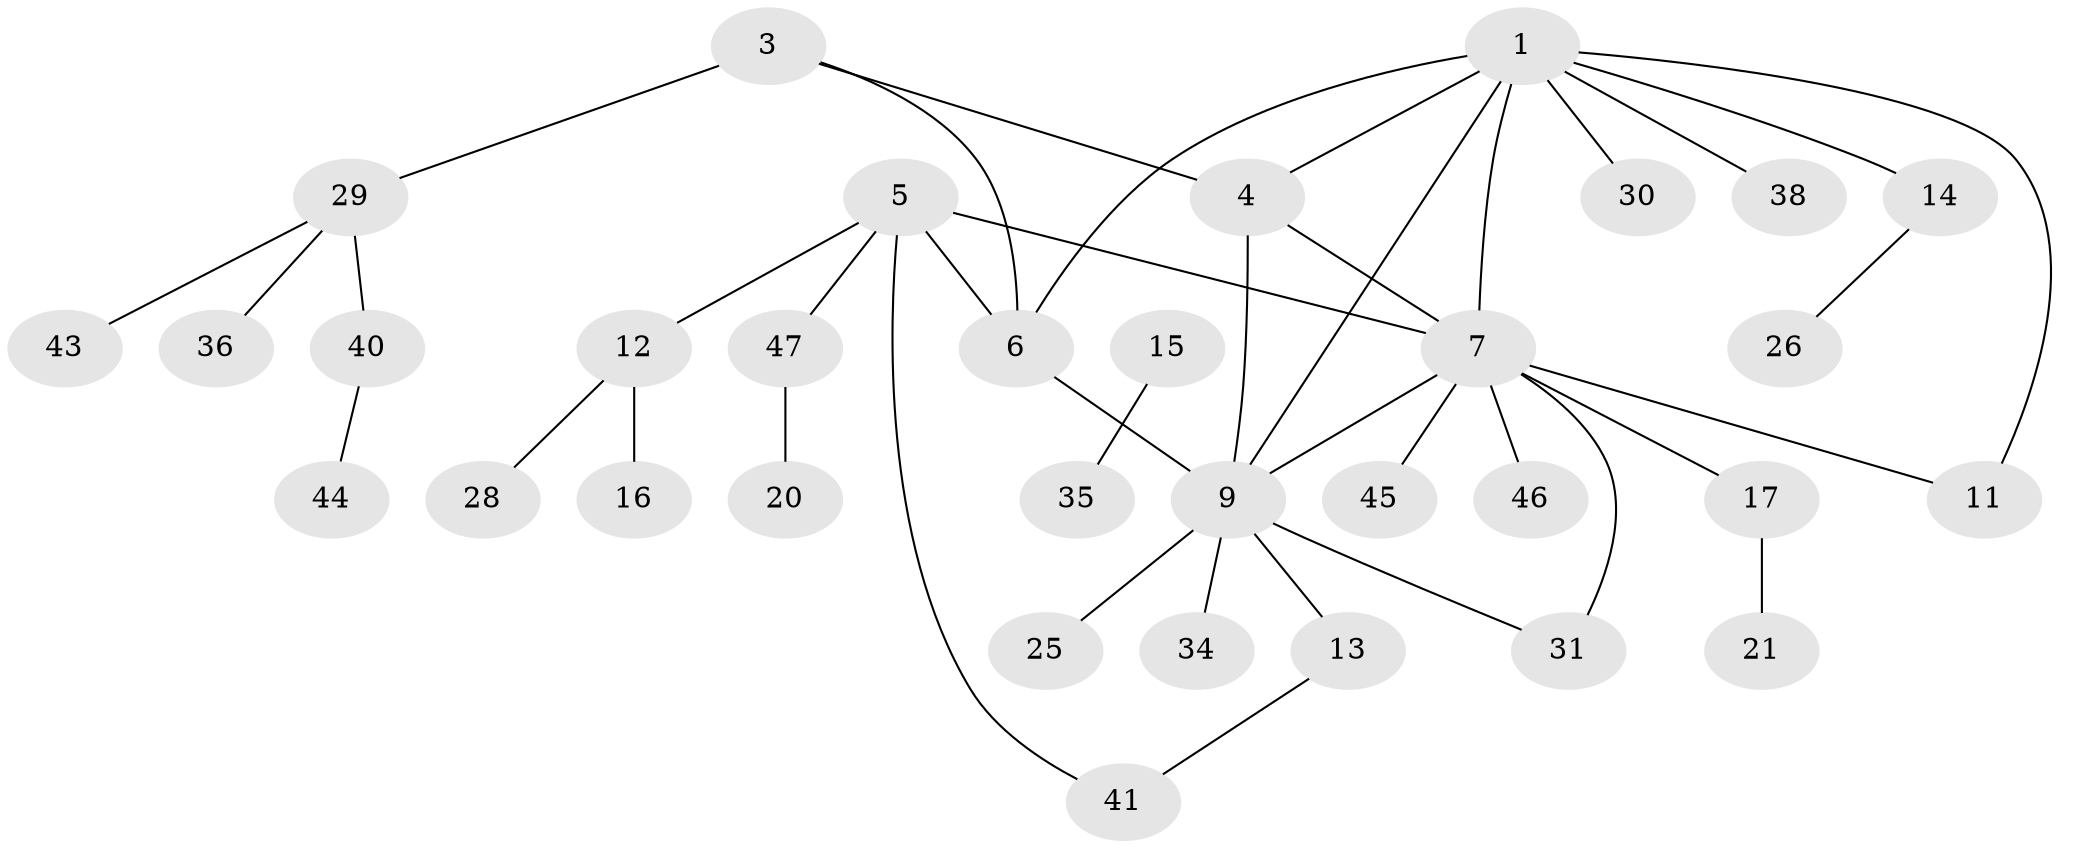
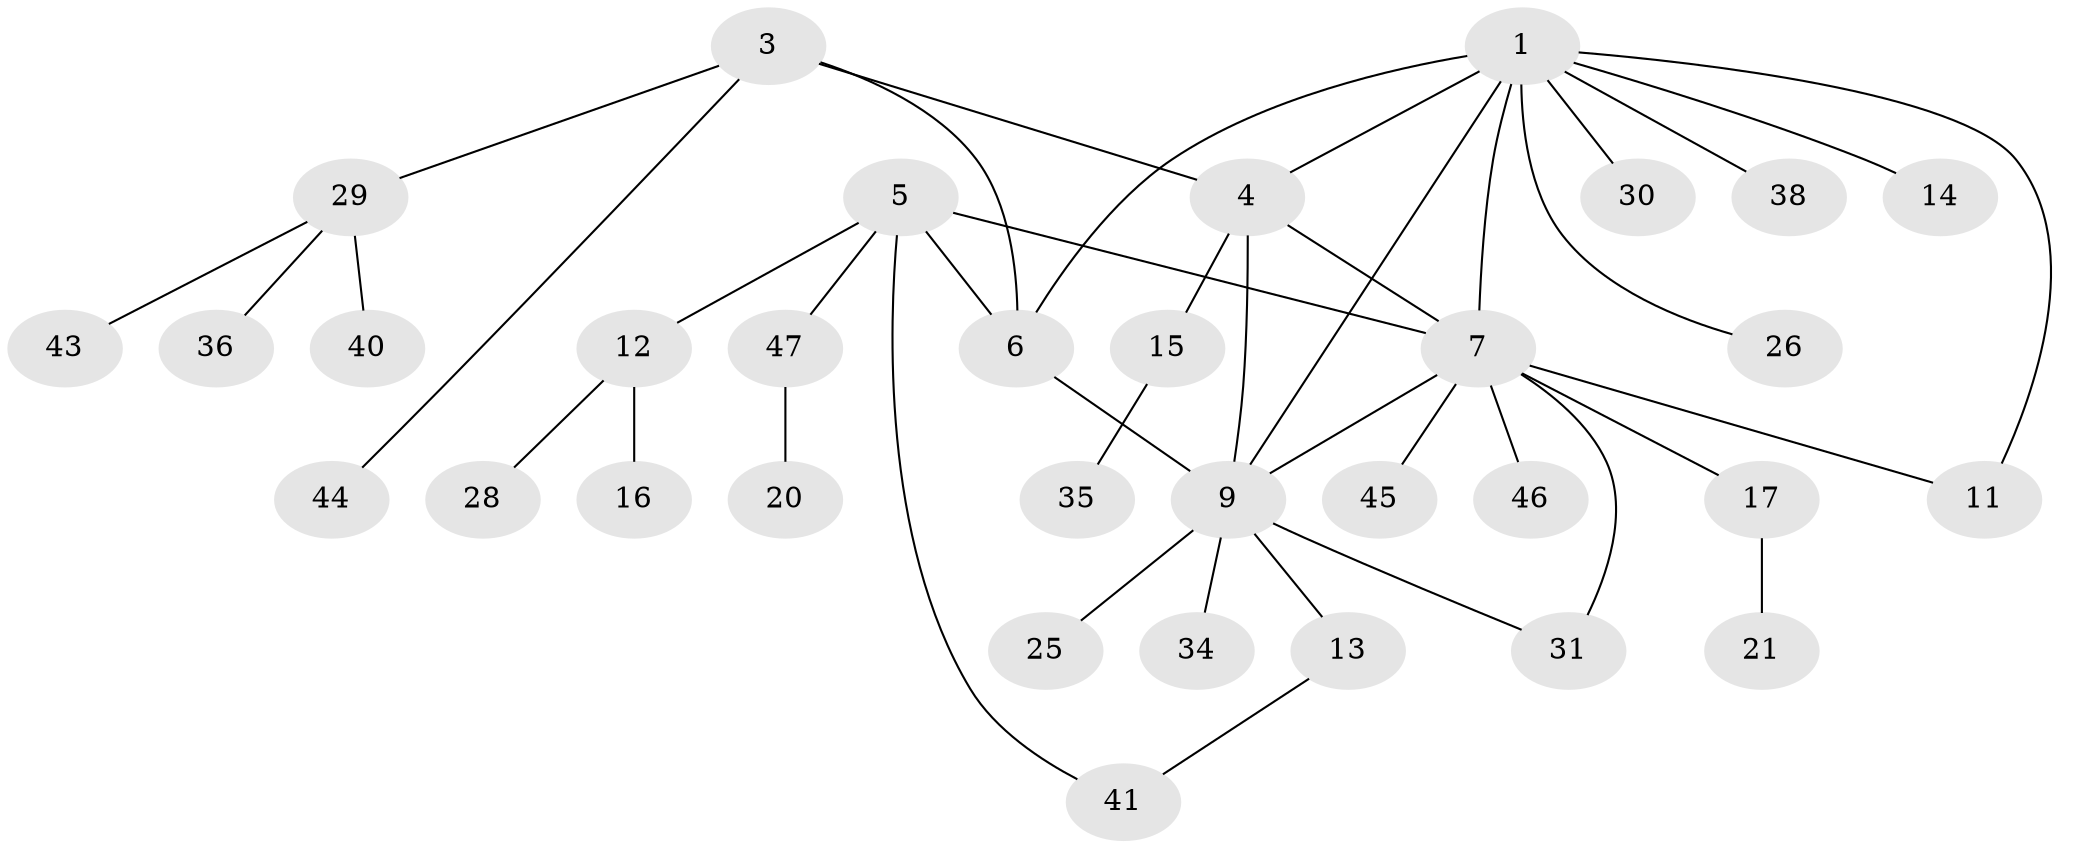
edge "4" -- "15": added
edge "14" -- "26": now "1" -- "26"
edge "40" -- "44": now "3" -- "44"
